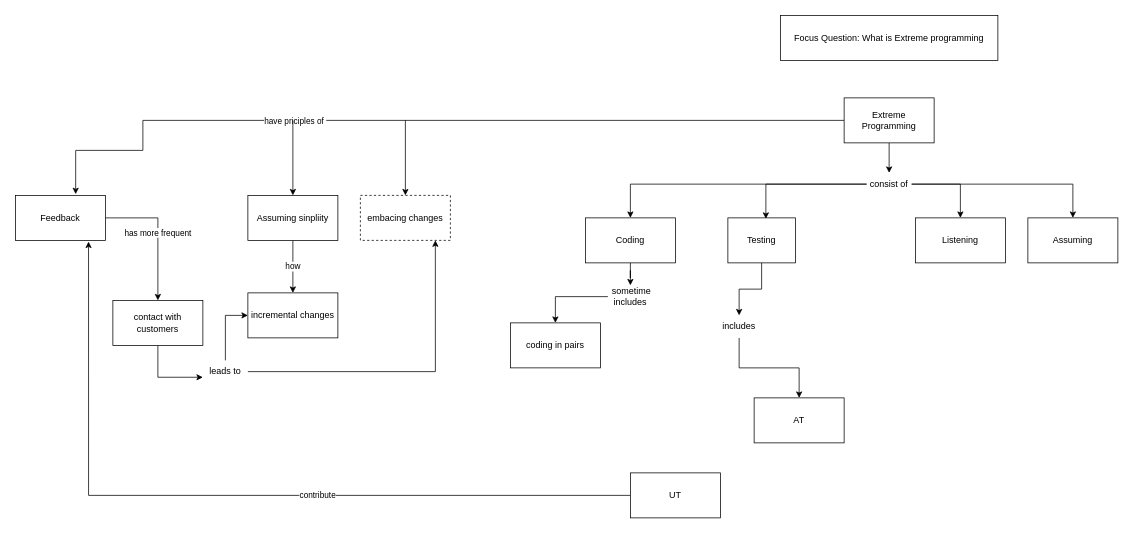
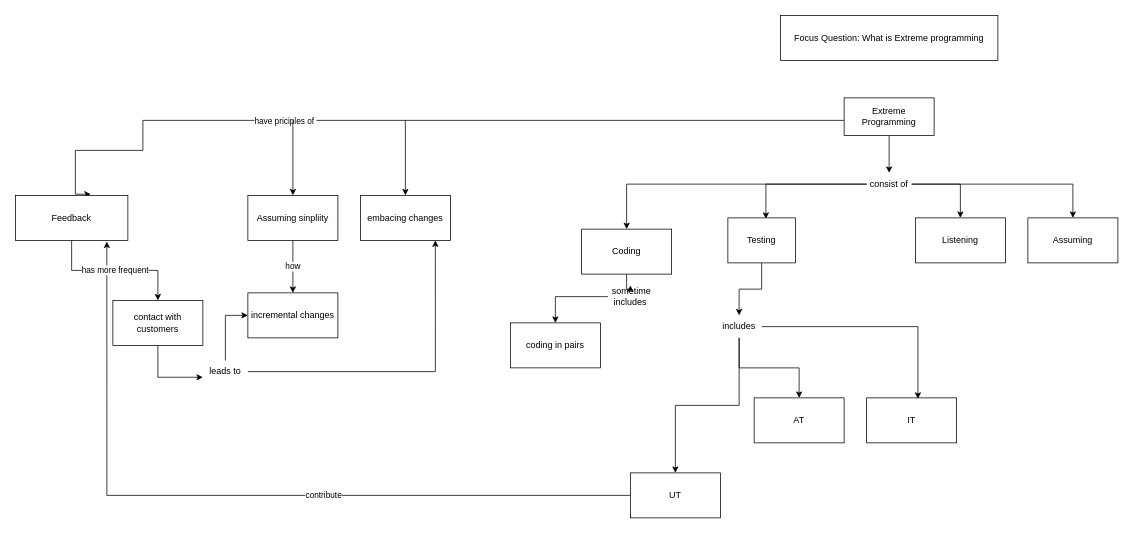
node "Extreme Programming": size 90x45 -> 90x38
node "Feedback": size 90x45 -> 113x45
node "embacing changes": style dashed -> solid
node "Coding": moved (630, 240) -> (627, 252)
edge "includes" -> "IT": added
edge "includes" -> "UT": added
node "IT": added
